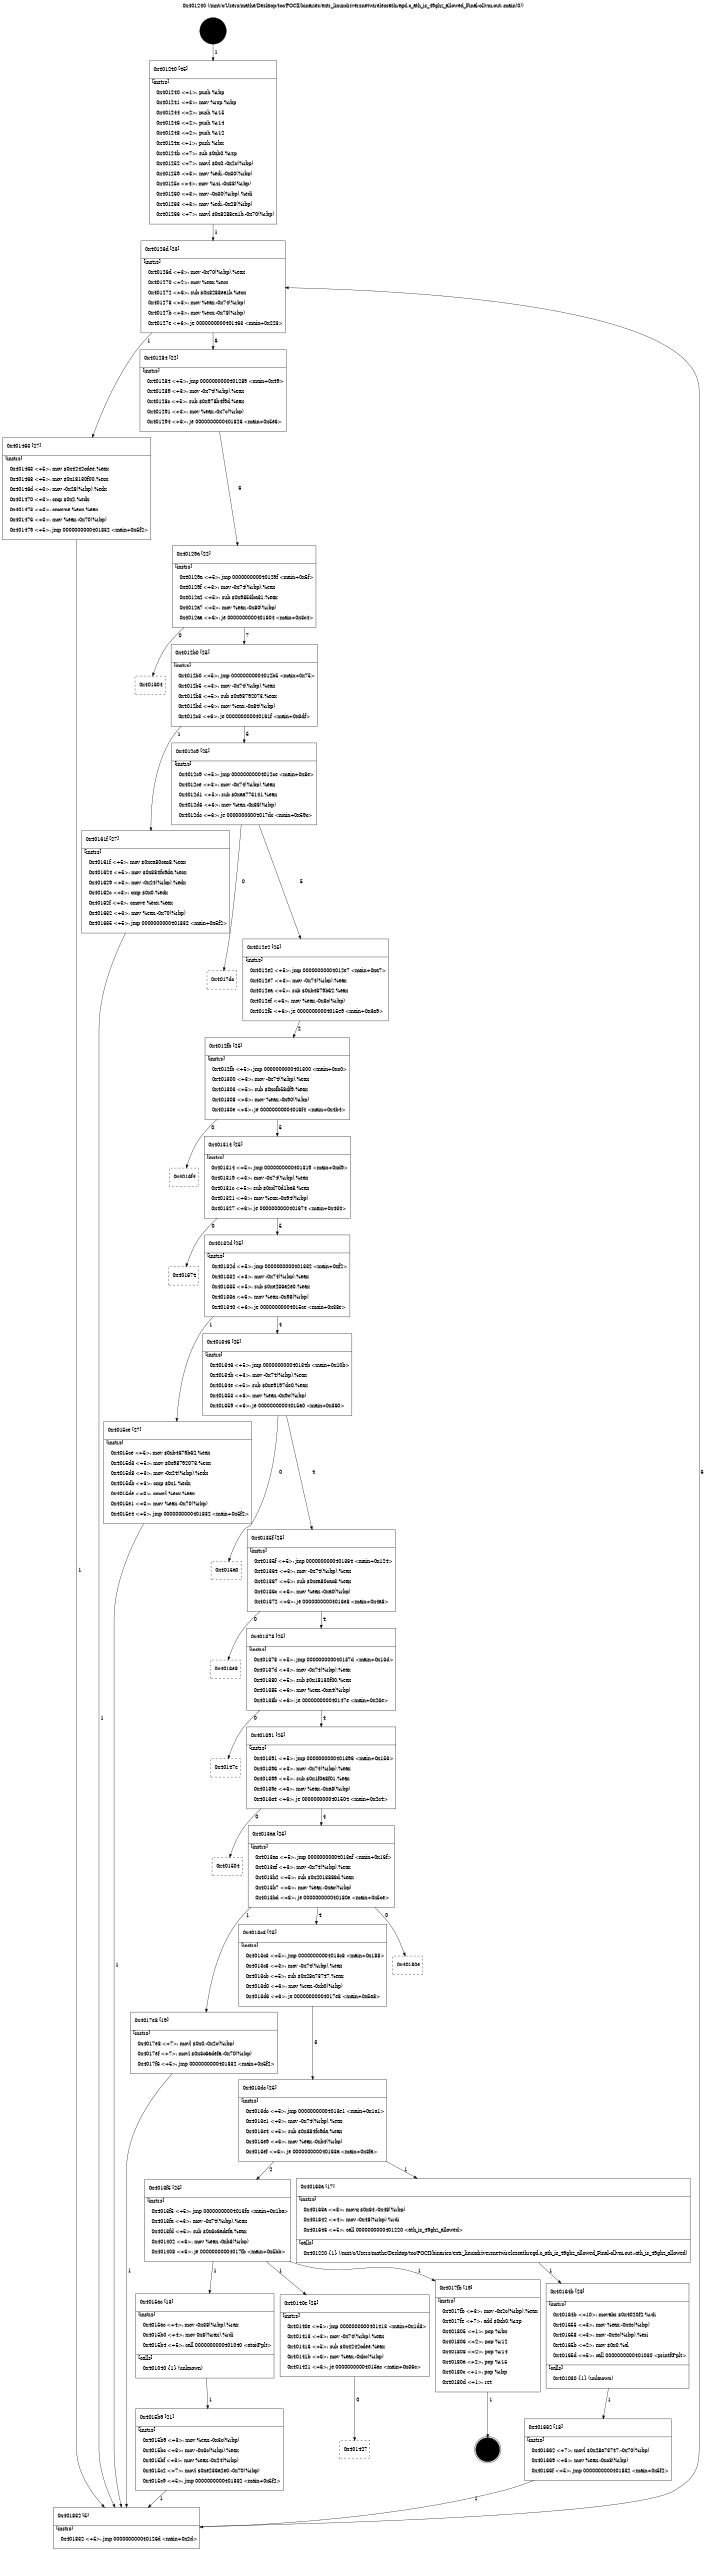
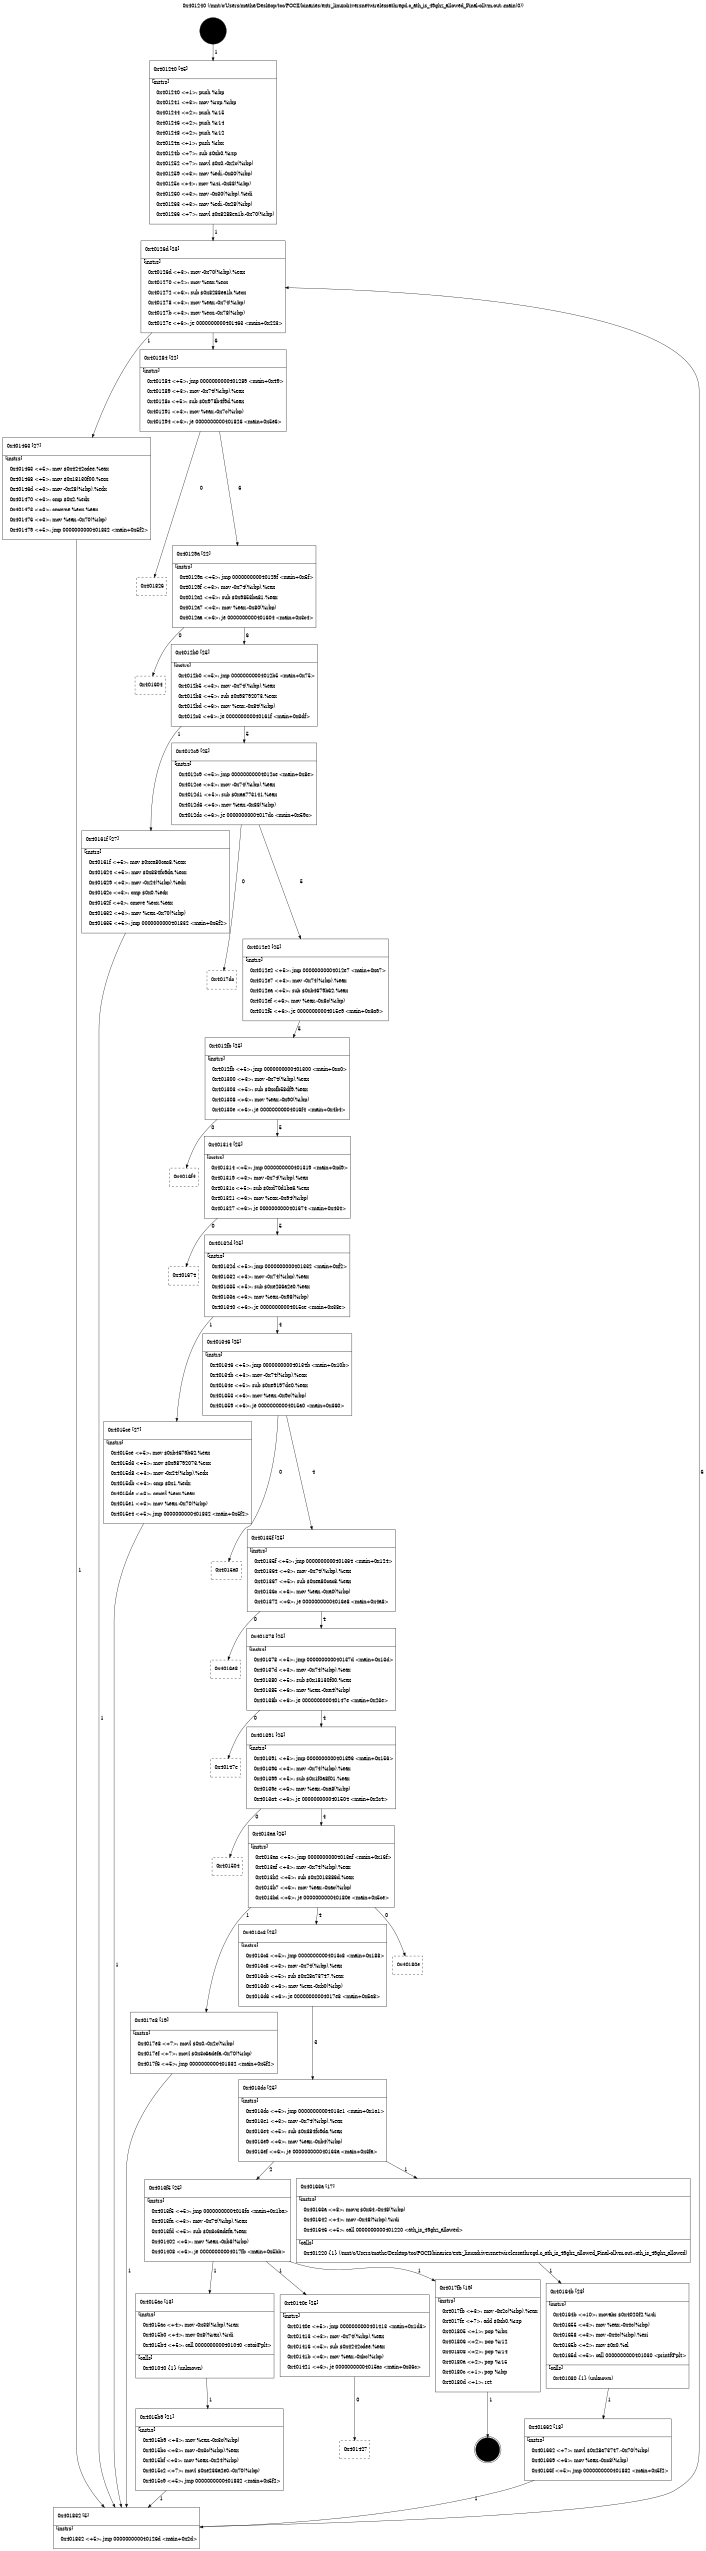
node "0x401826": added
edge "0x40129a [22]" -> "0x4012b0 [25]": label " 7" -> " 6"
edge "0x4012e2 [25]" -> "0x4012fb [25]": label " 2" -> " 5"
